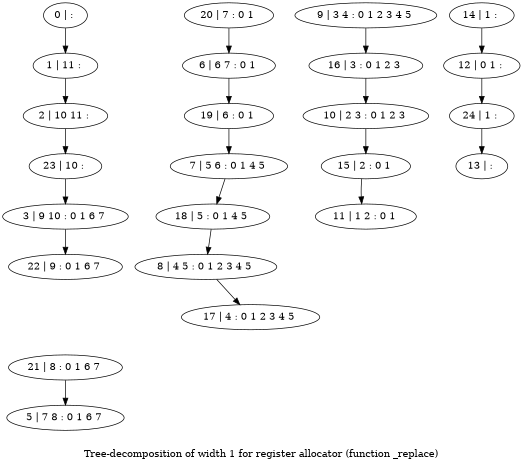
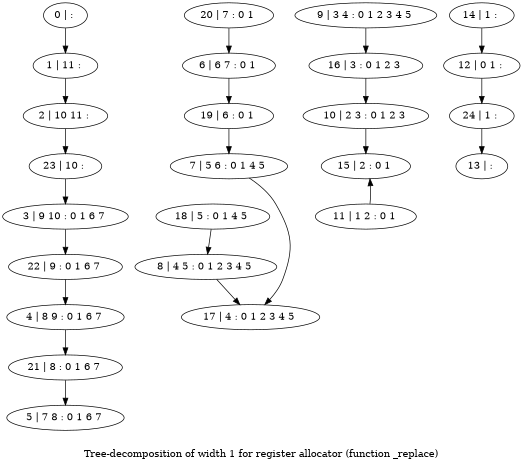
edge "7 | 5 6 : 0 1 4 5" -> "18 | 5 : 0 1 4 5": now "7 | 5 6 : 0 1 4 5" -> "17 | 4 : 0 1 2 3 4 5"
edge "15 | 2 : 0 1" -> "11 | 1 2 : 0 1": reversed
node "4 | 8 9 : 0 1 6 7": added
